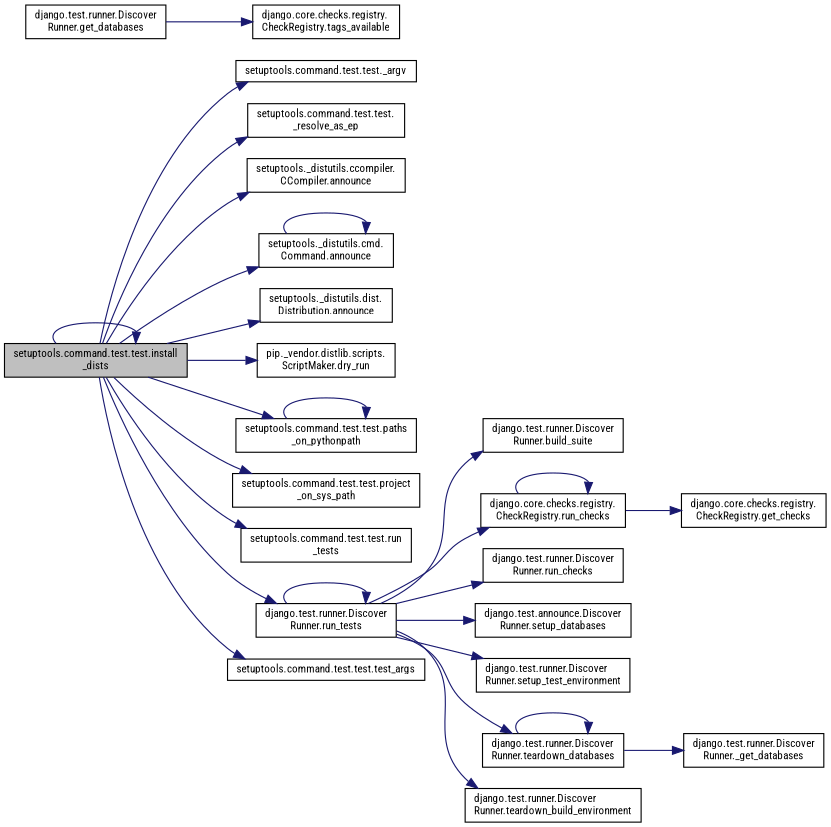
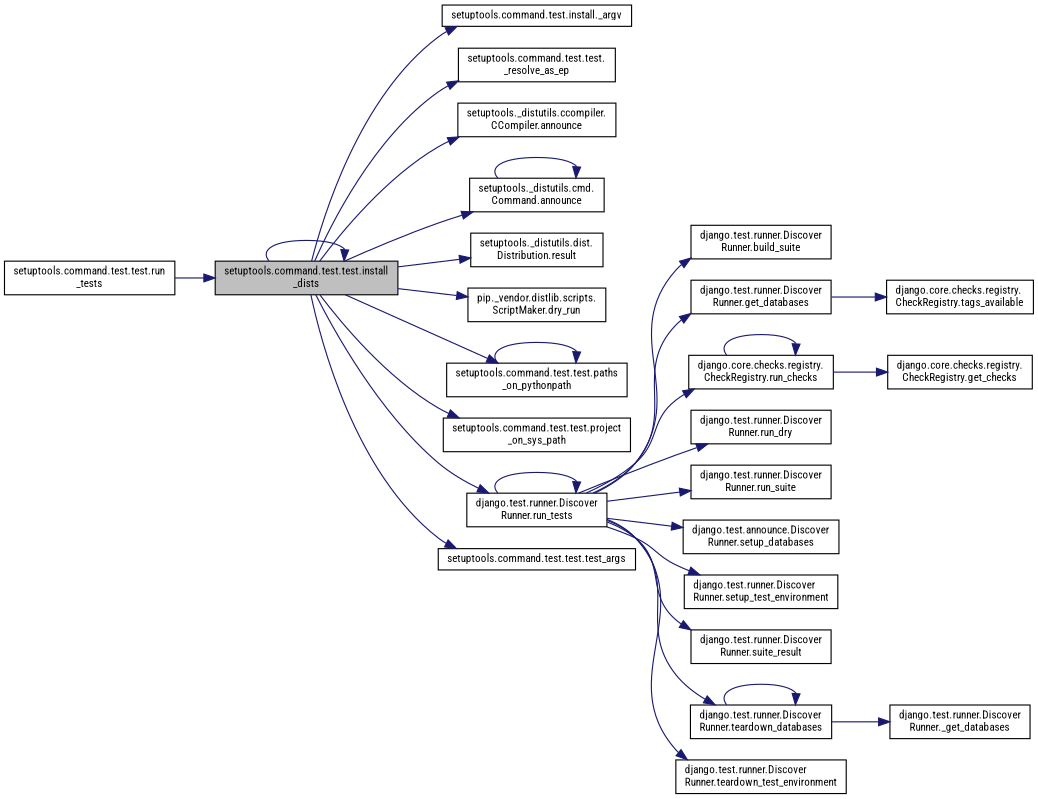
node "setuptools.command.test.test._argv": label "setuptools.command.test.test._argv" -> "setuptools.command.test.install._argv"
node "setuptools._distutils.dist. Distribution.announce": label "setuptools._distutils.dist. Distribution.announce" -> "setuptools._distutils.dist. Distribution.result"
edge "django.test.runner.Discover Runner.run_tests" -> "django.test.runner.Discover Runner.get_databases": added
edge "setuptools.command.test.test.install _dists" -> "setuptools.command.test.test.run _tests": reversed
node "django.test.runner.Discover Runner.run_suite": added
node "django.test.runner.Discover Runner.run_checks": label "django.test.runner.Discover Runner.run_checks" -> "django.test.runner.Discover Runner.run_dry"
node "django.test.runner.Discover Runner.suite_result": added
node "django.test.runner.Discover Runner.teardown_build_environment": label "django.test.runner.Discover Runner.teardown_build_environment" -> "django.test.runner.Discover Runner.teardown_test_environment"
